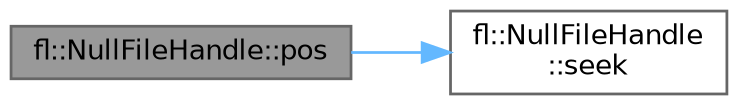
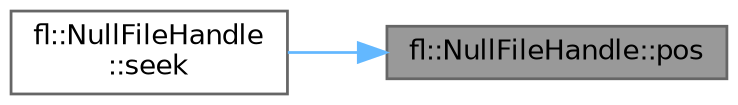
edge "fl::NullFileHandle::pos" -> "fl::NullFileHandle ::seek": reversed
